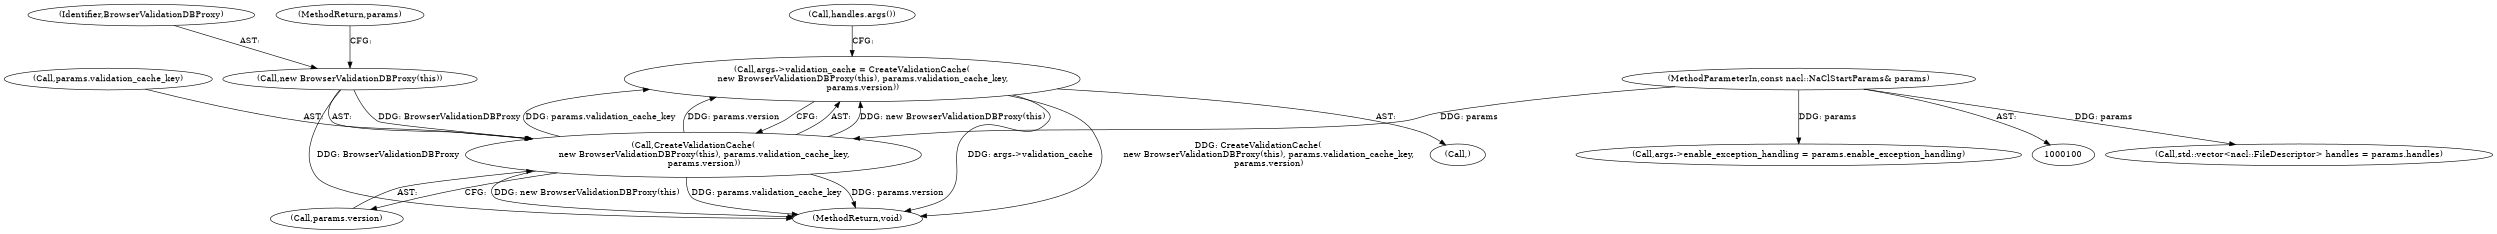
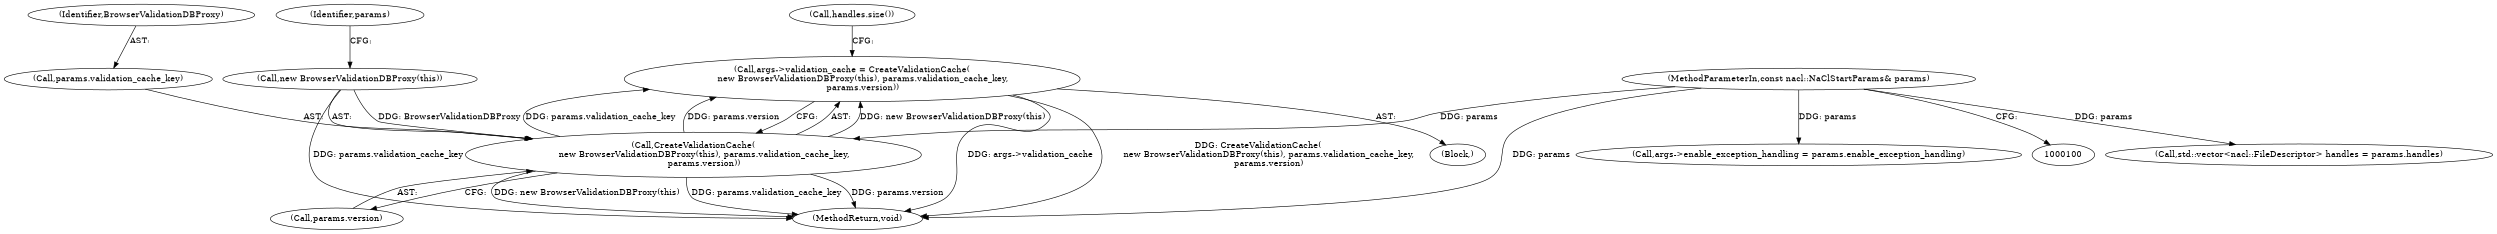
node "(MethodReturn,params)": label "(MethodReturn,params)" -> "(Identifier,params)"
node "(Call,handles.args())": label "(Call,handles.args())" -> "(Call,handles.size())"
edge "(Identifier,BrowserValidationDBProxy)" -> "(Call,new BrowserValidationDBProxy(this))": now "(Identifier,BrowserValidationDBProxy)" -> "(Call,params.validation_cache_key)"
edge "(MethodParameterIn,const nacl::NaClStartParams& params)" -> "1000100": label "AST: " -> "CFG: "
edge "(Call,new BrowserValidationDBProxy(this))" -> "(MethodReturn,void)": label "DDG: BrowserValidationDBProxy" -> "DDG: params.validation_cache_key"
node "(Call,)": label "(Call,)" -> "(Block,)"
edge "(MethodParameterIn,const nacl::NaClStartParams& params)" -> "(MethodReturn,void)": added, label "DDG: params"
